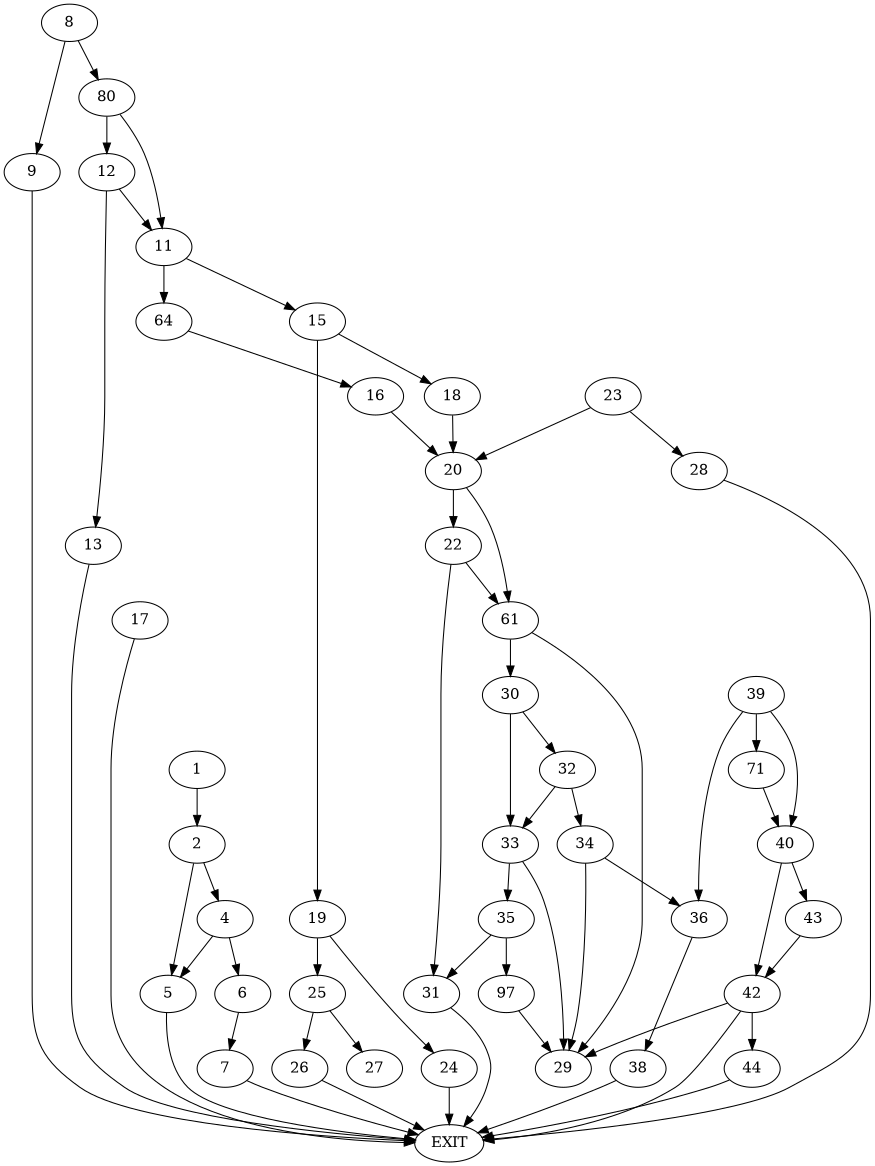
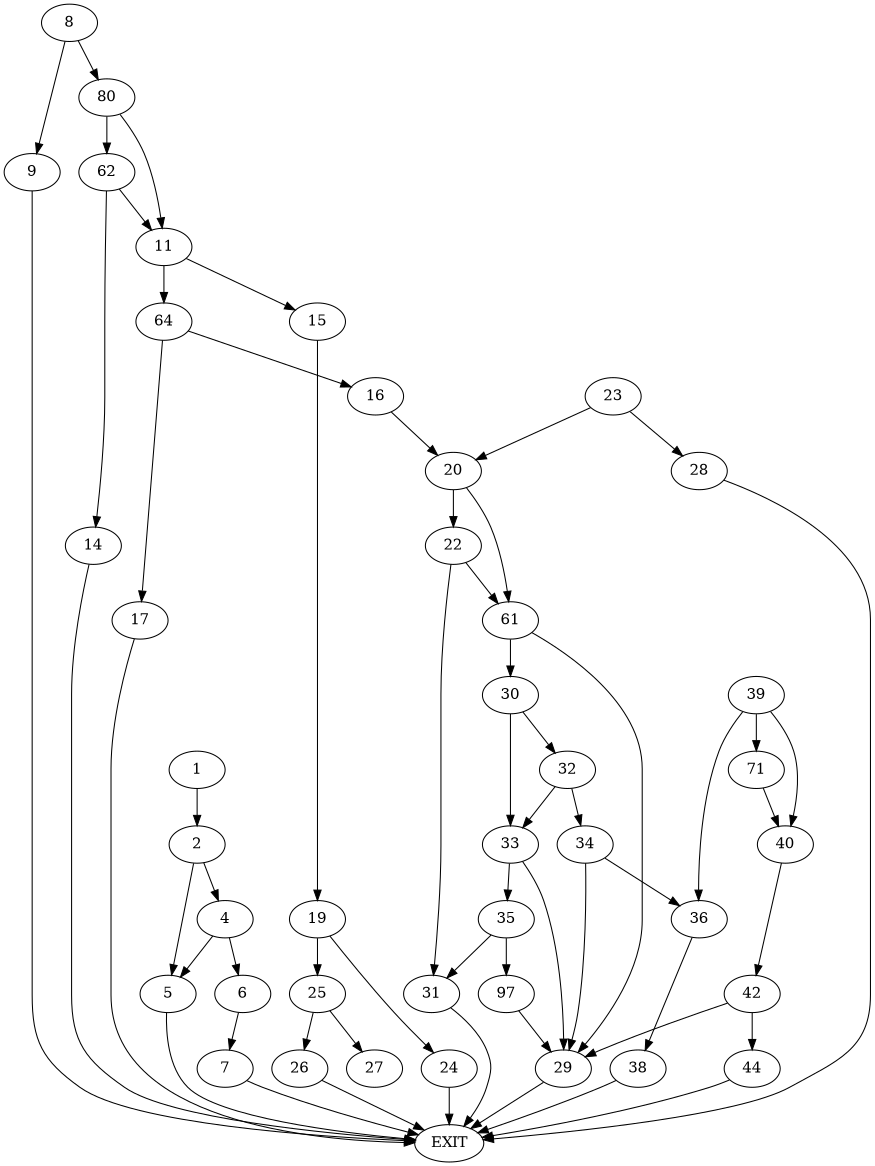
node "12": label "12" -> "62"
node "18": removed
edge "64" -> "17": added
node "13": label "13" -> "14"
node "43": removed
edge "42" -> "EXIT": now "29" -> "EXIT"
